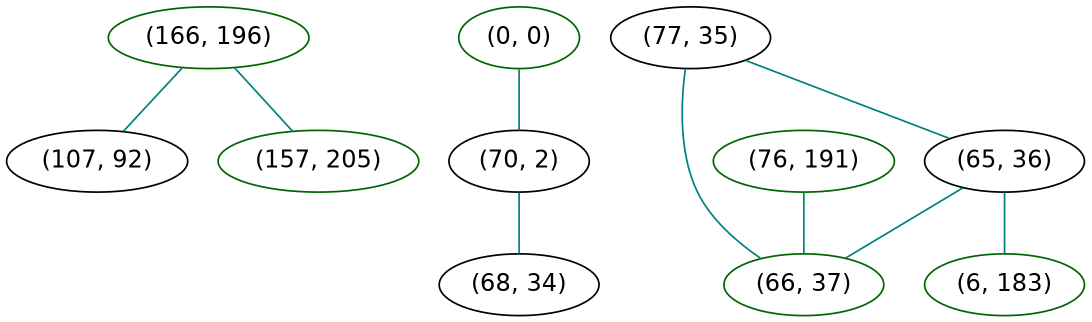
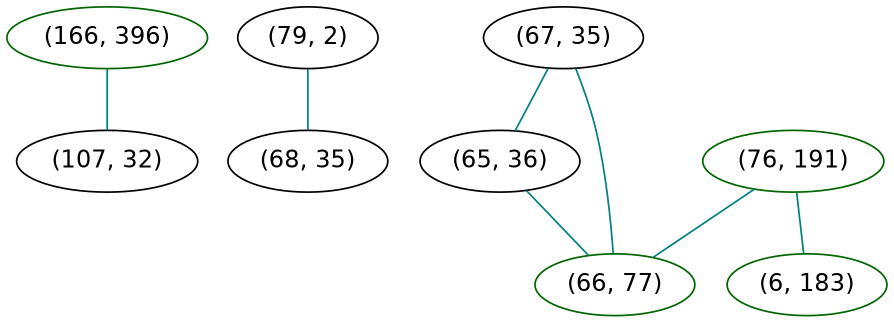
node "(166, 196)": label "(166, 196)" -> "(166, 396)"
node "(0, 0)": removed
node "(77, 35)": label "(77, 35)" -> "(67, 35)"
node "(107, 92)": label "(107, 92)" -> "(107, 32)"
node "(157, 205)": removed
node "(70, 2)": label "(70, 2)" -> "(79, 2)"
edge "(65, 36)" -- "(6, 183)": now "(76, 191)" -- "(6, 183)"
node "(68, 34)": label "(68, 34)" -> "(68, 35)"
node "(66, 37)": label "(66, 37)" -> "(66, 77)"
